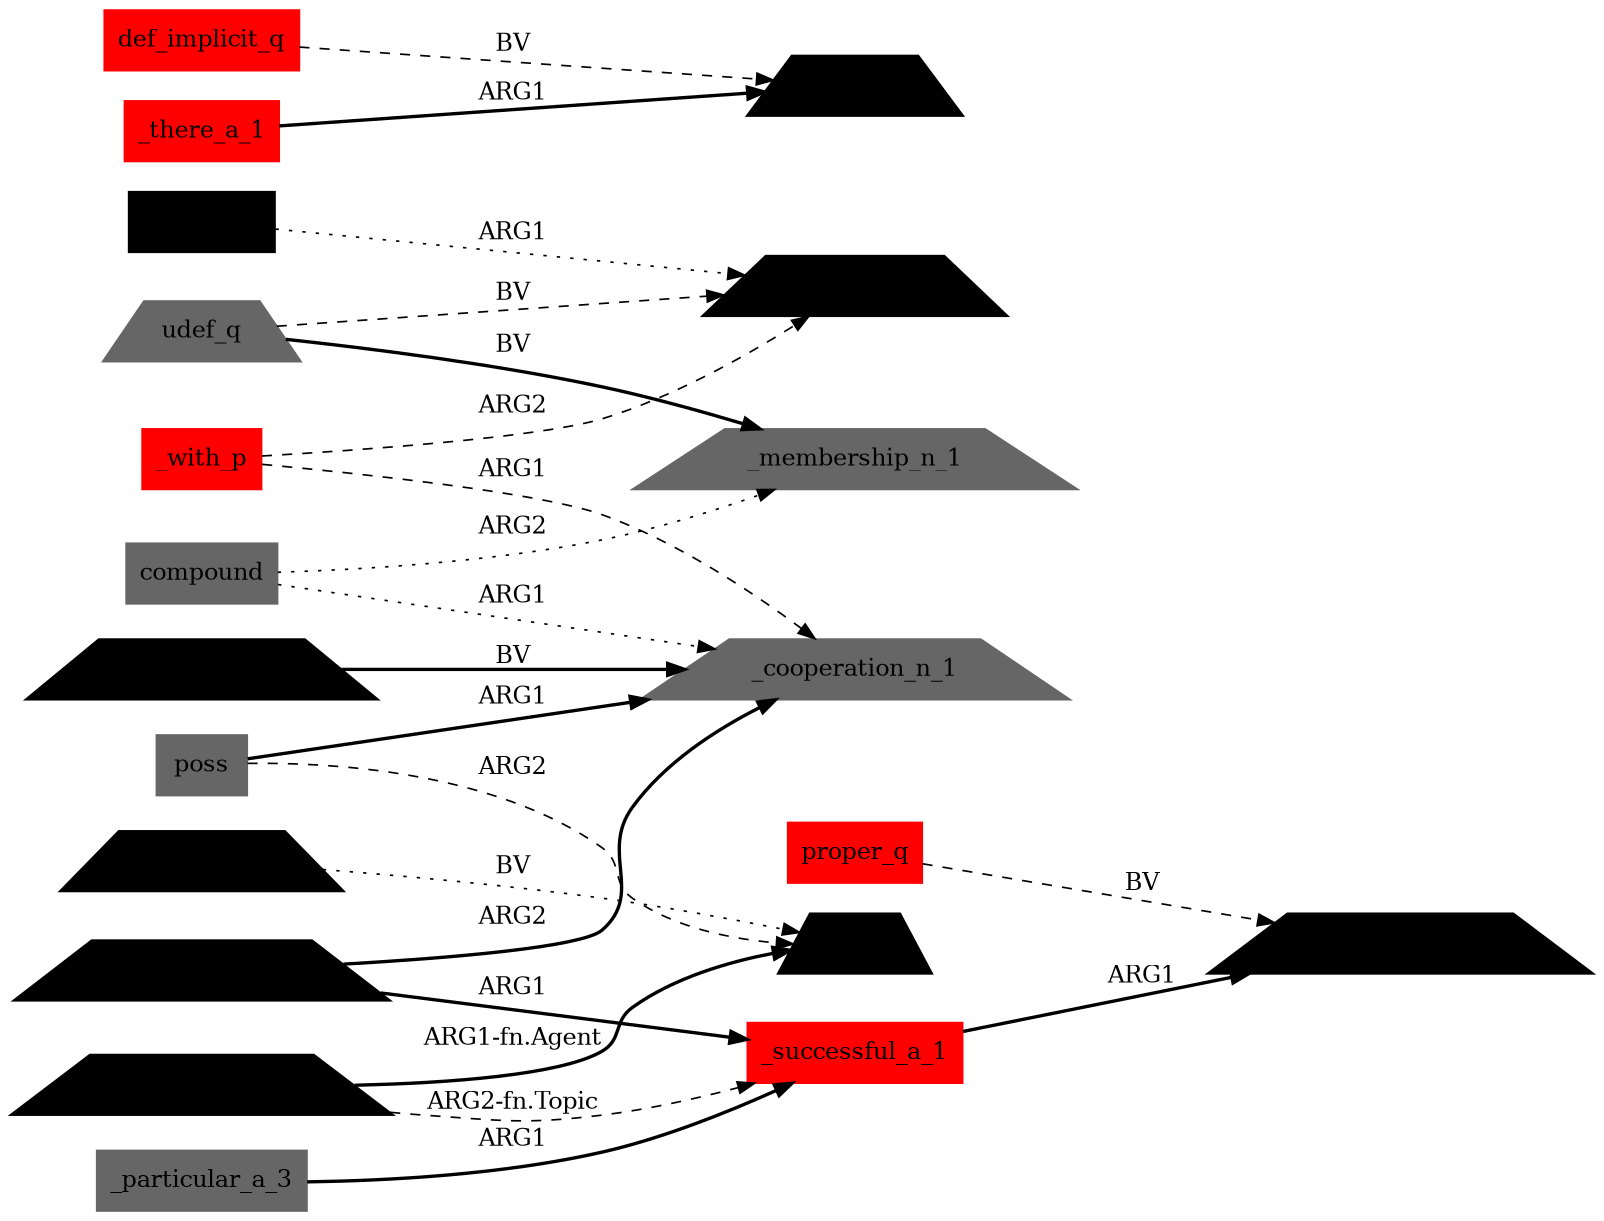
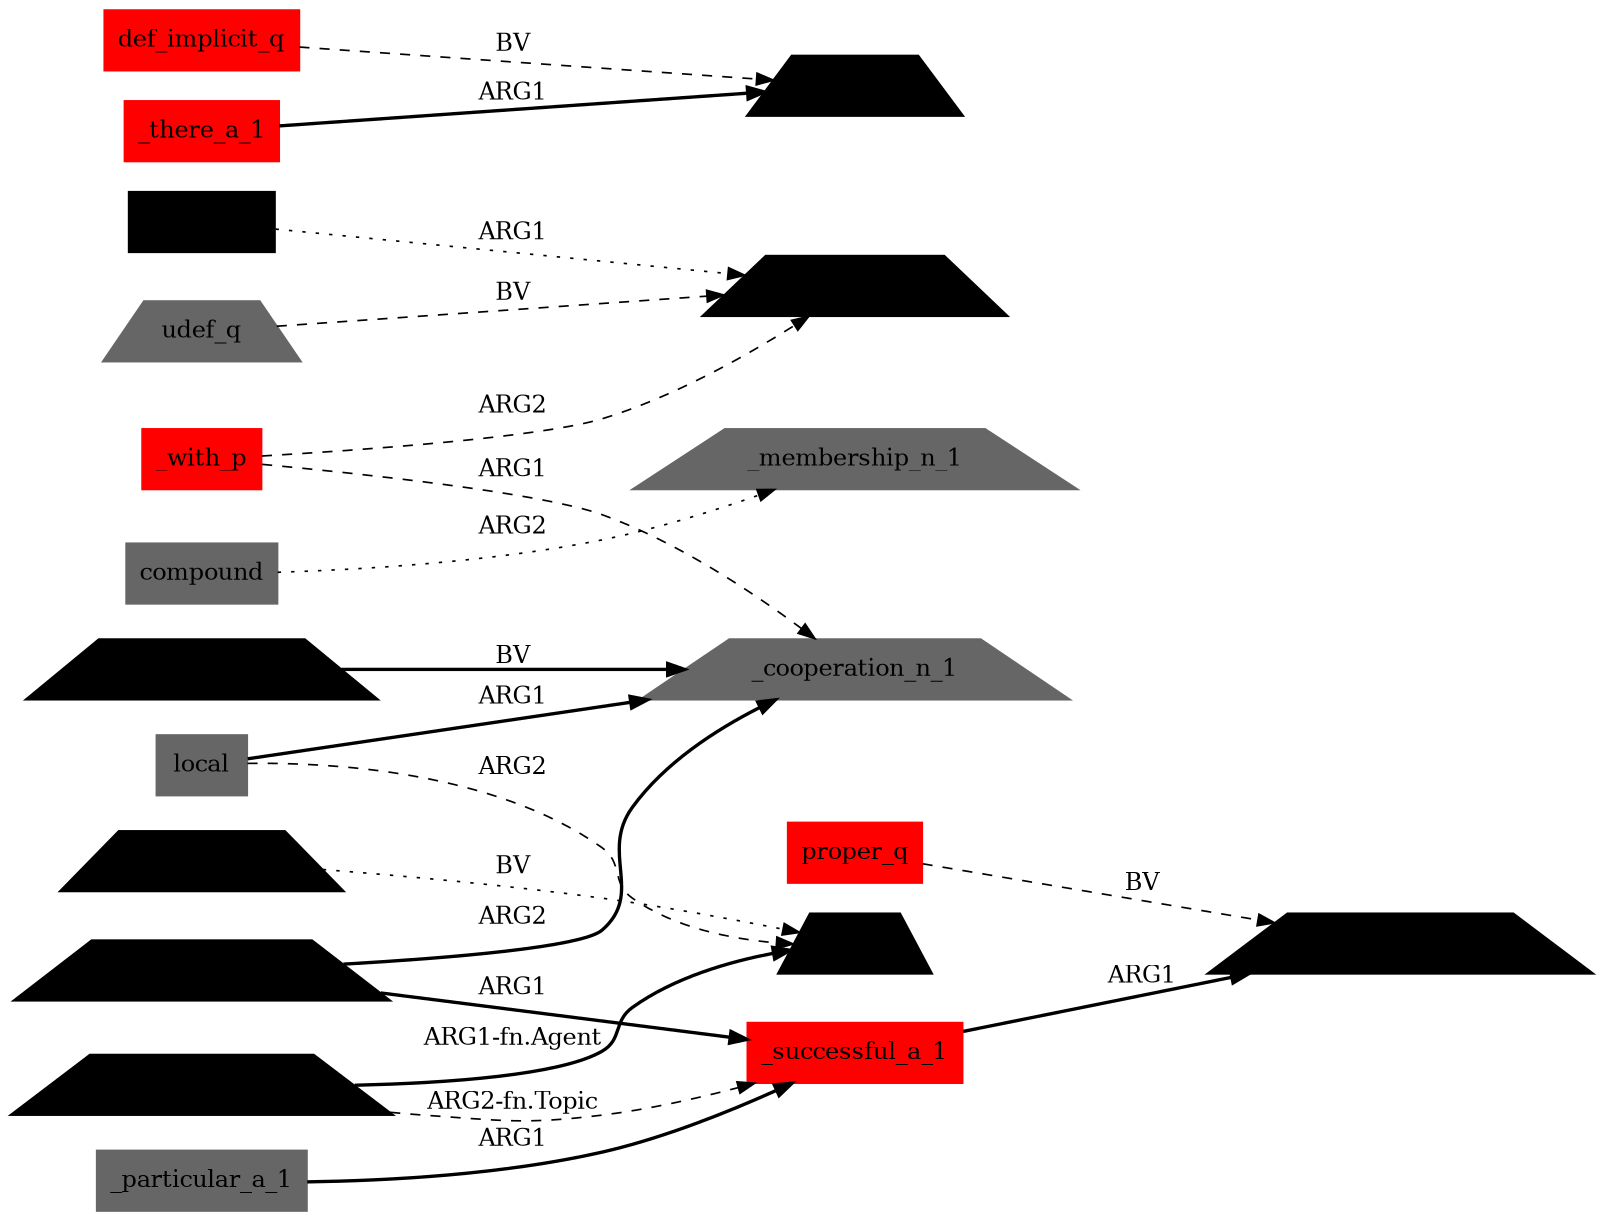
edge "udef_q" -> "_membership_n_1": removed, label "BV"
edge "compound" -> "_cooperation_n_1": removed, label "ARG1"
node "poss": label "poss" -> "local"
node "_particular_a_3": label "_particular_a_3" -> "_particular_a_1"
